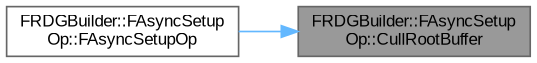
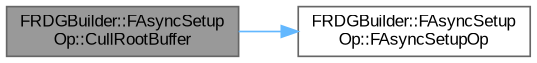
edge "FRDGBuilder::FAsyncSetup Op::FAsyncSetupOp" -> "FRDGBuilder::FAsyncSetup Op::CullRootBuffer": reversed
